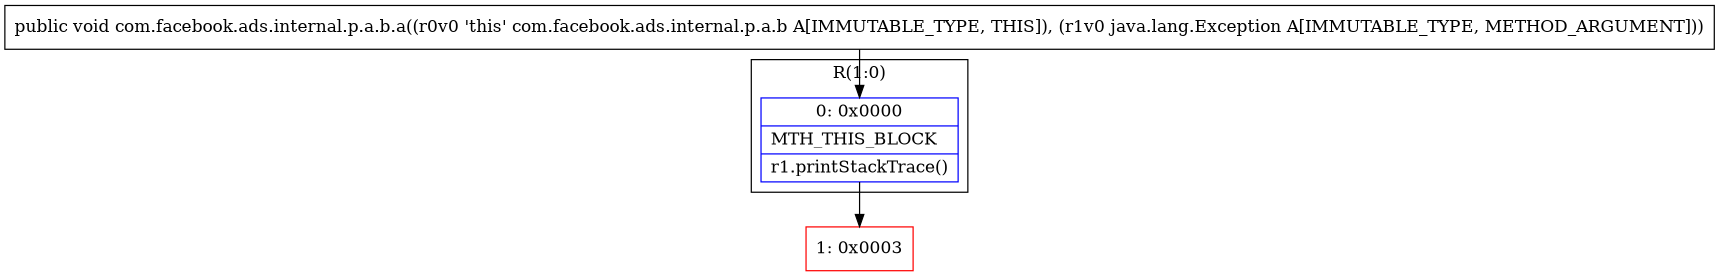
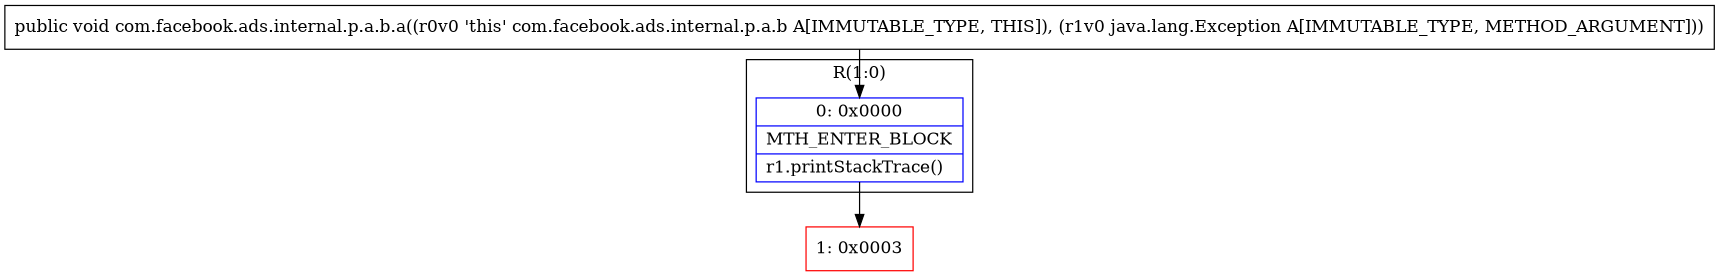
node "0: 0x0000": text "MTH_THIS_BLOCK" -> "MTH_ENTER_BLOCK"
